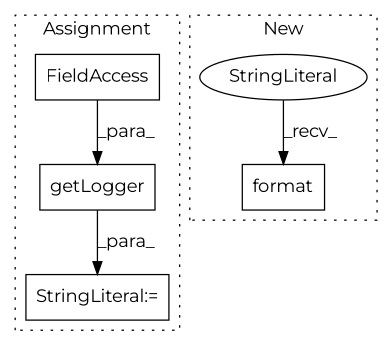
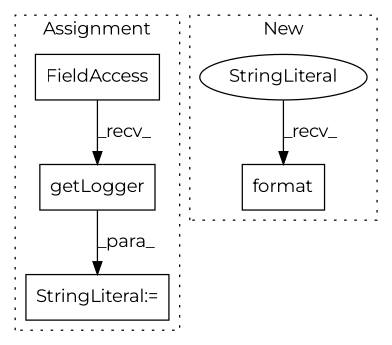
edge "FieldAccess" -> "getLogger": label "_para_" -> "_recv_"
